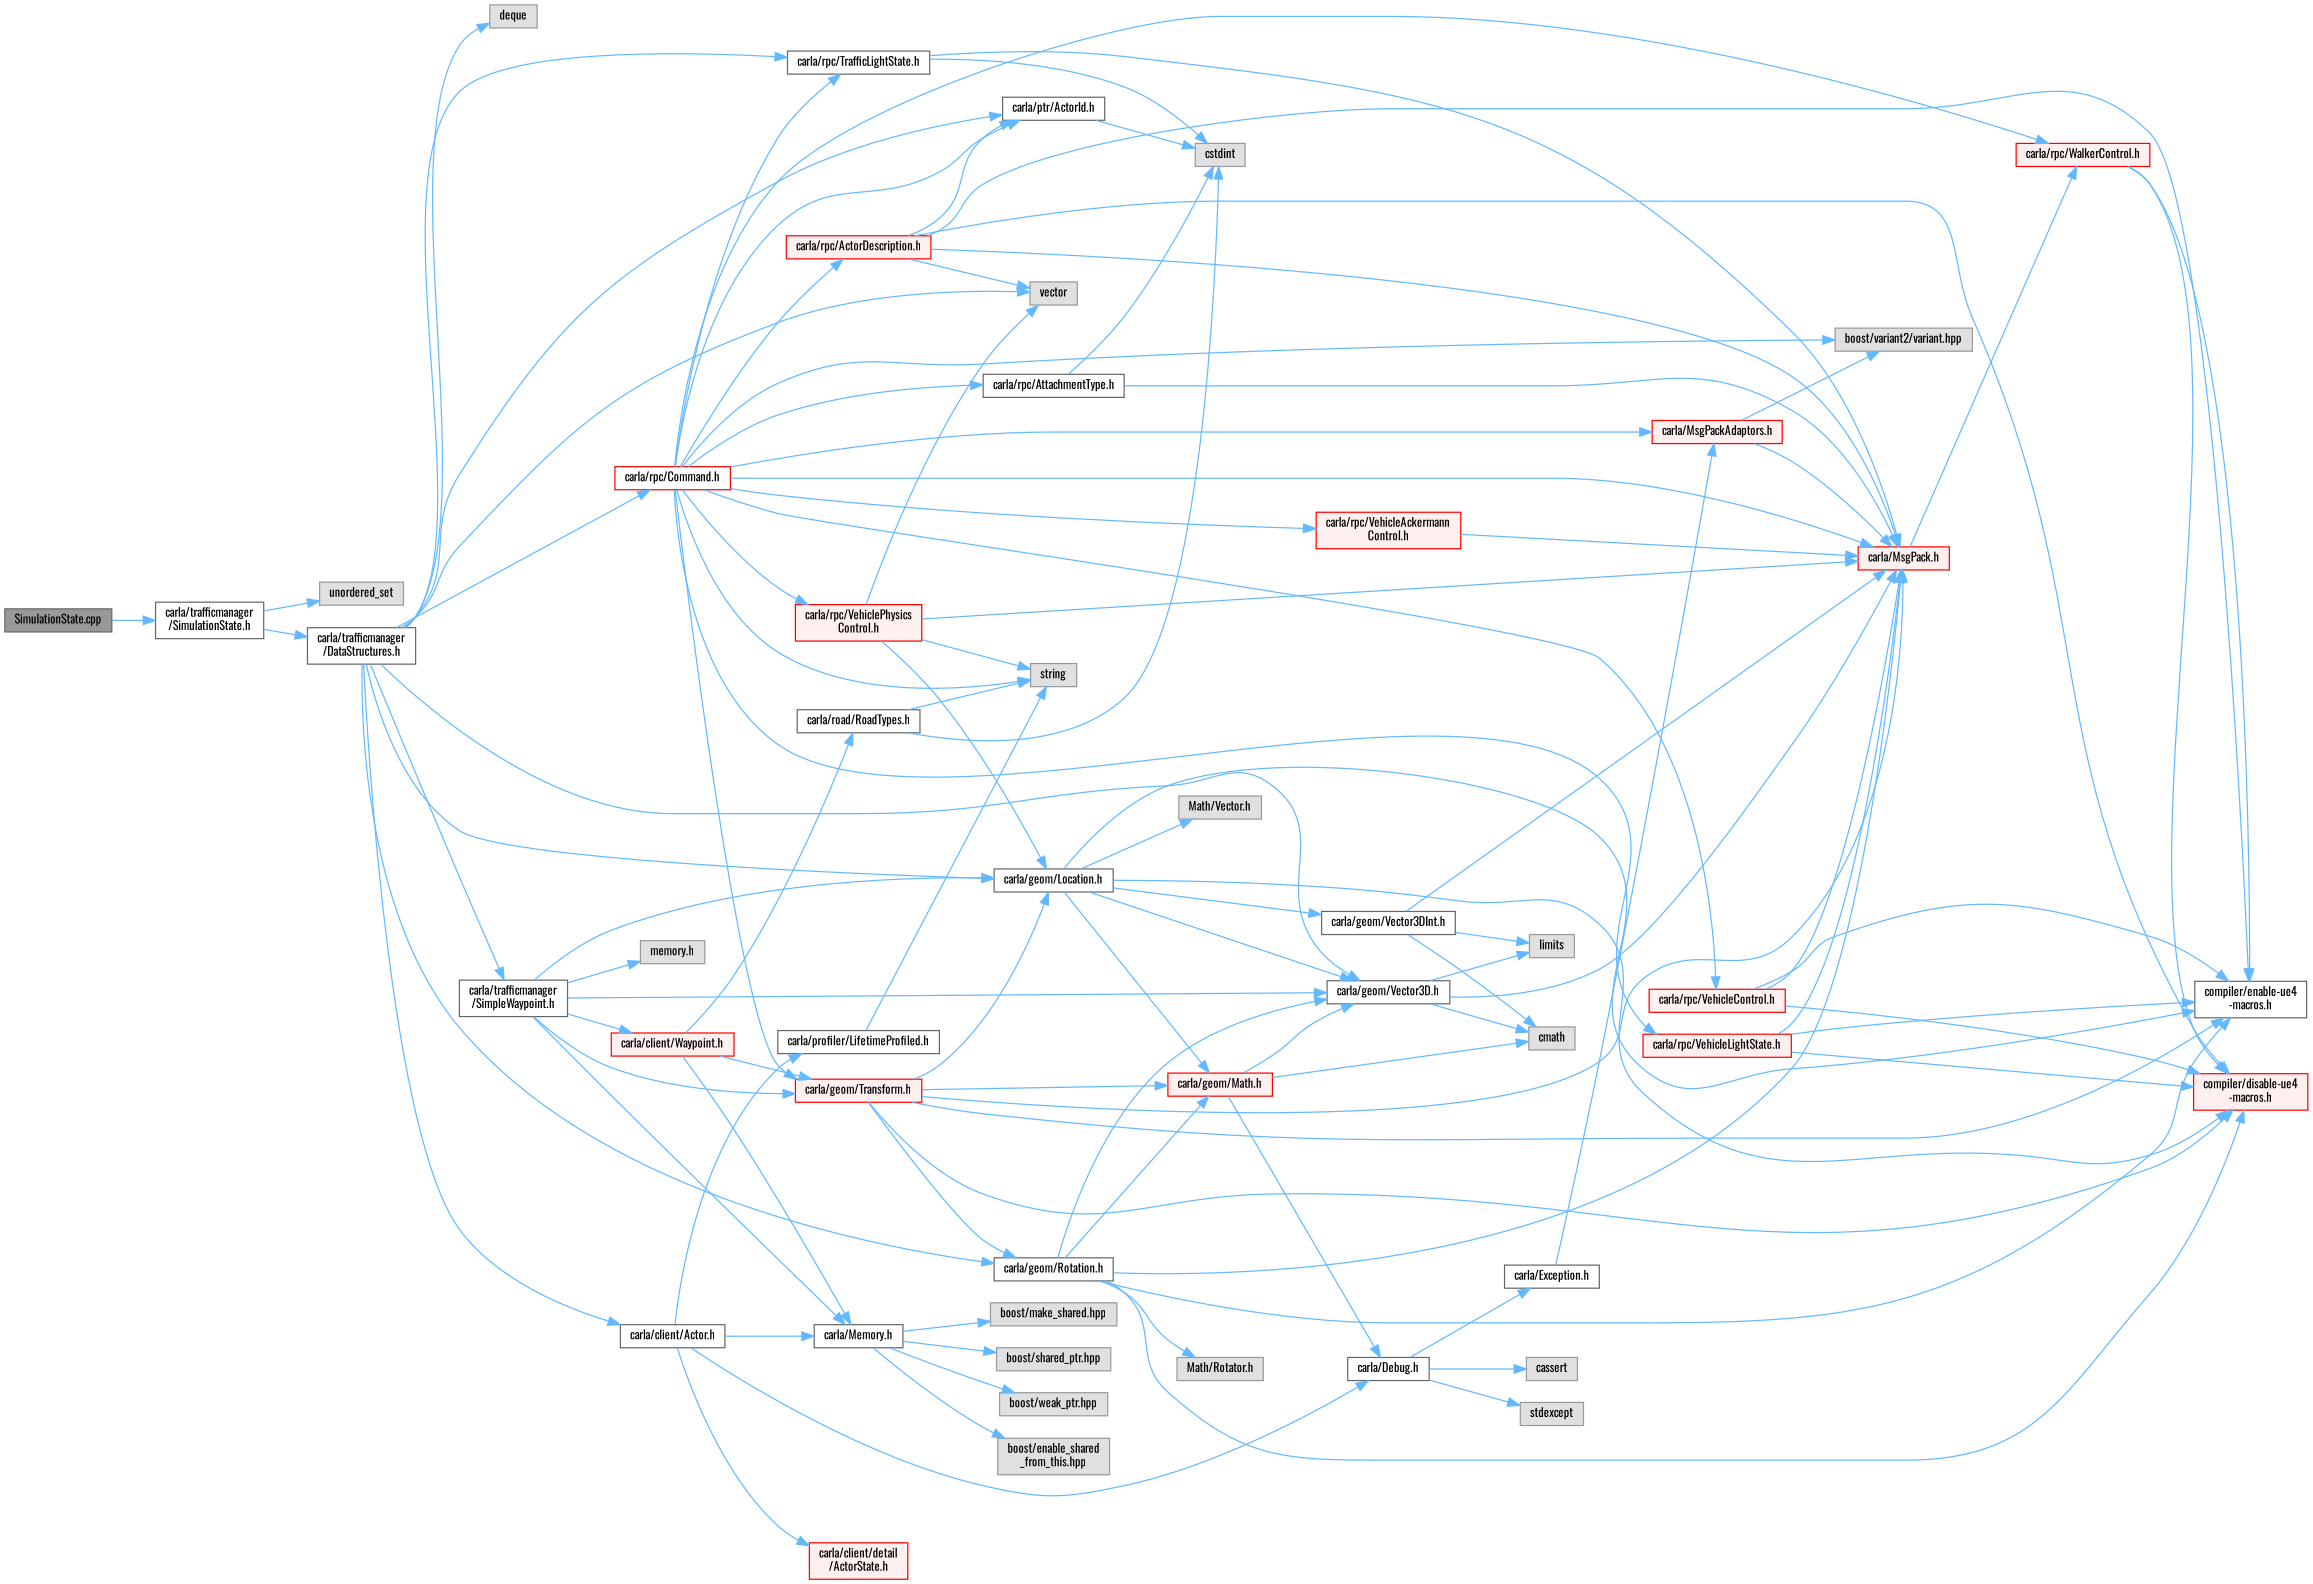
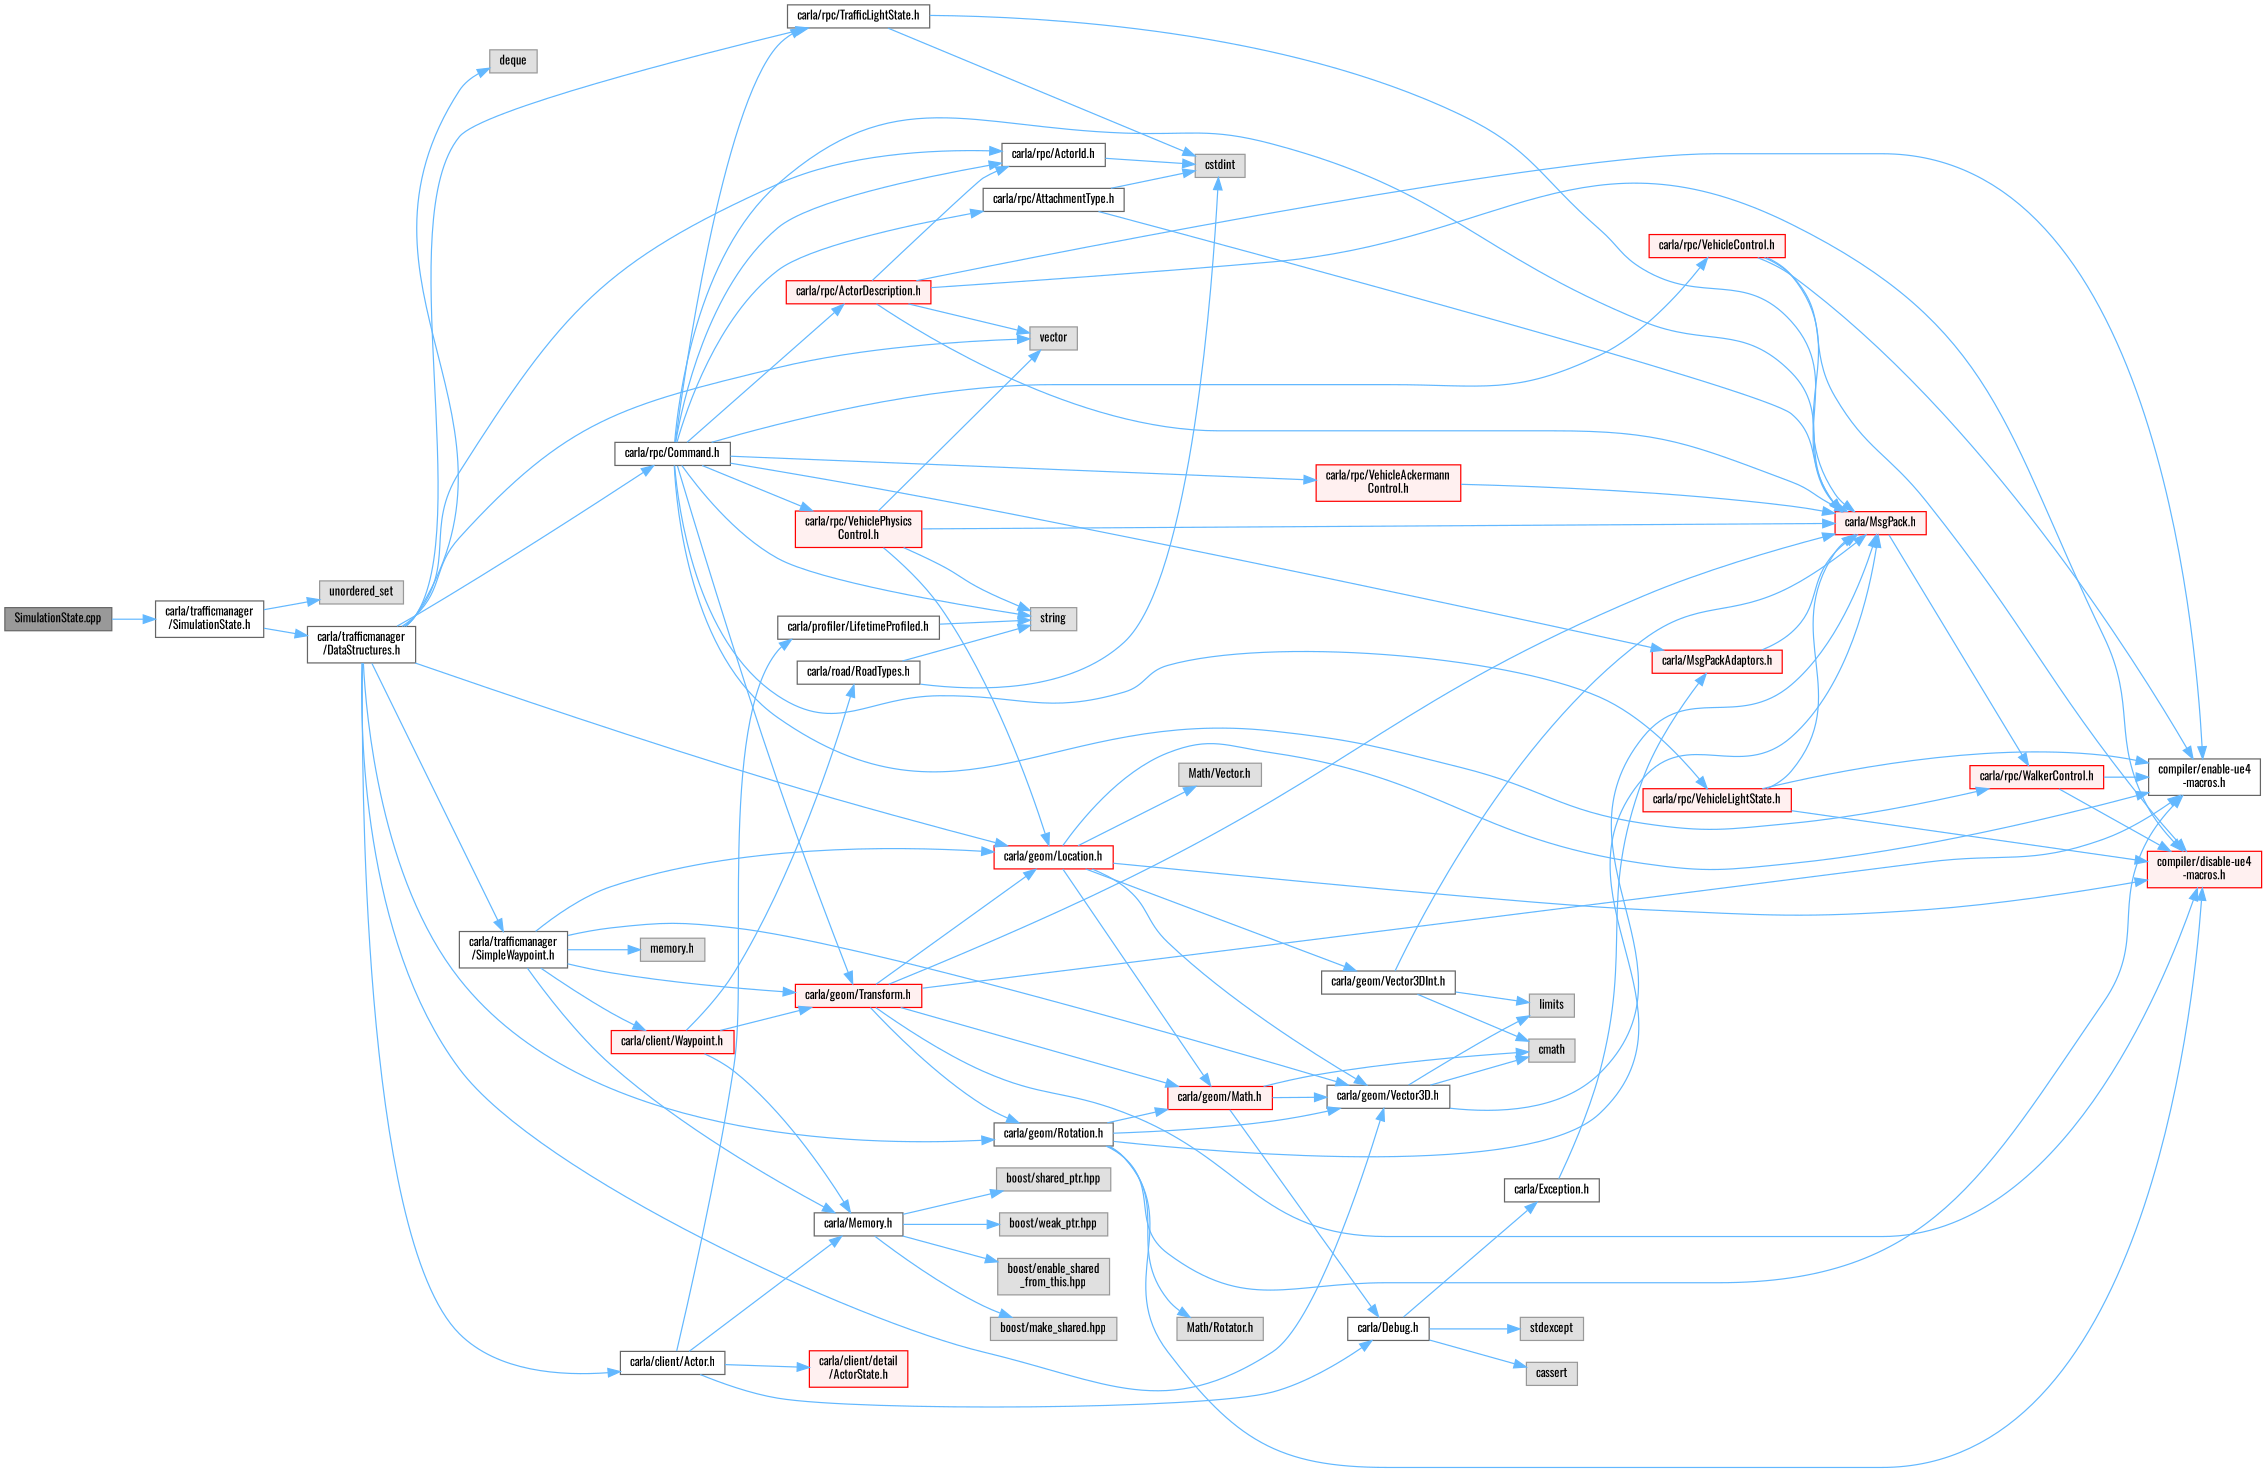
node "carla/ptr/ActorId.h": label "carla/ptr/ActorId.h" -> "carla/rpc/ActorId.h"
node "boost/variant2/variant.hpp": removed
node "carla/rpc/Command.h": color red -> grey40
node "carla/geom/Location.h": color grey40 -> red
